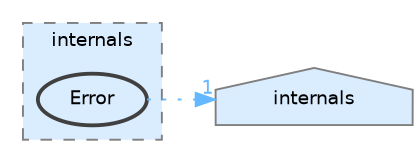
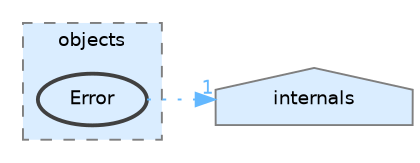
cluster "internals": label "internals" -> "objects"
